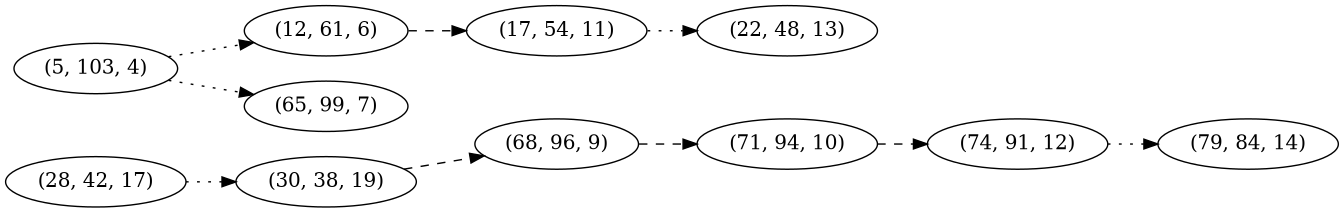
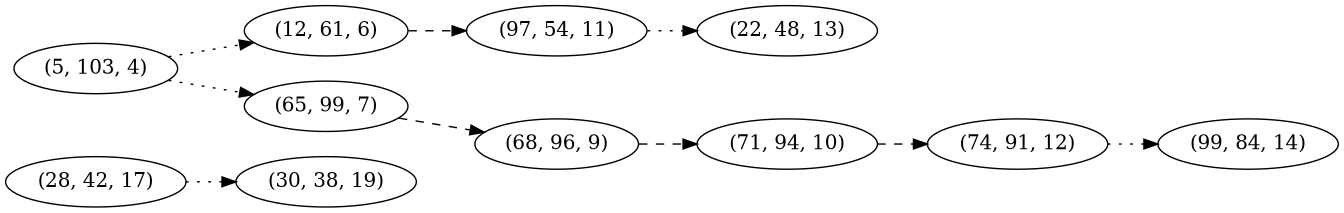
node "(17, 54, 11)": label "(17, 54, 11)" -> "(97, 54, 11)"
node "(79, 84, 14)": label "(79, 84, 14)" -> "(99, 84, 14)"
edge "(30, 38, 19)" -> "(68, 96, 9)": now "(65, 99, 7)" -> "(68, 96, 9)"
